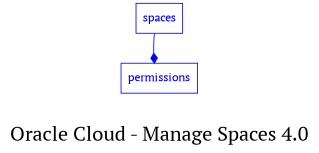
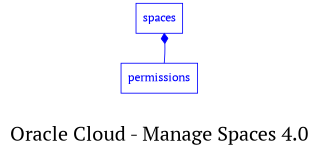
edge "spaces" -> "permissions": reversed
